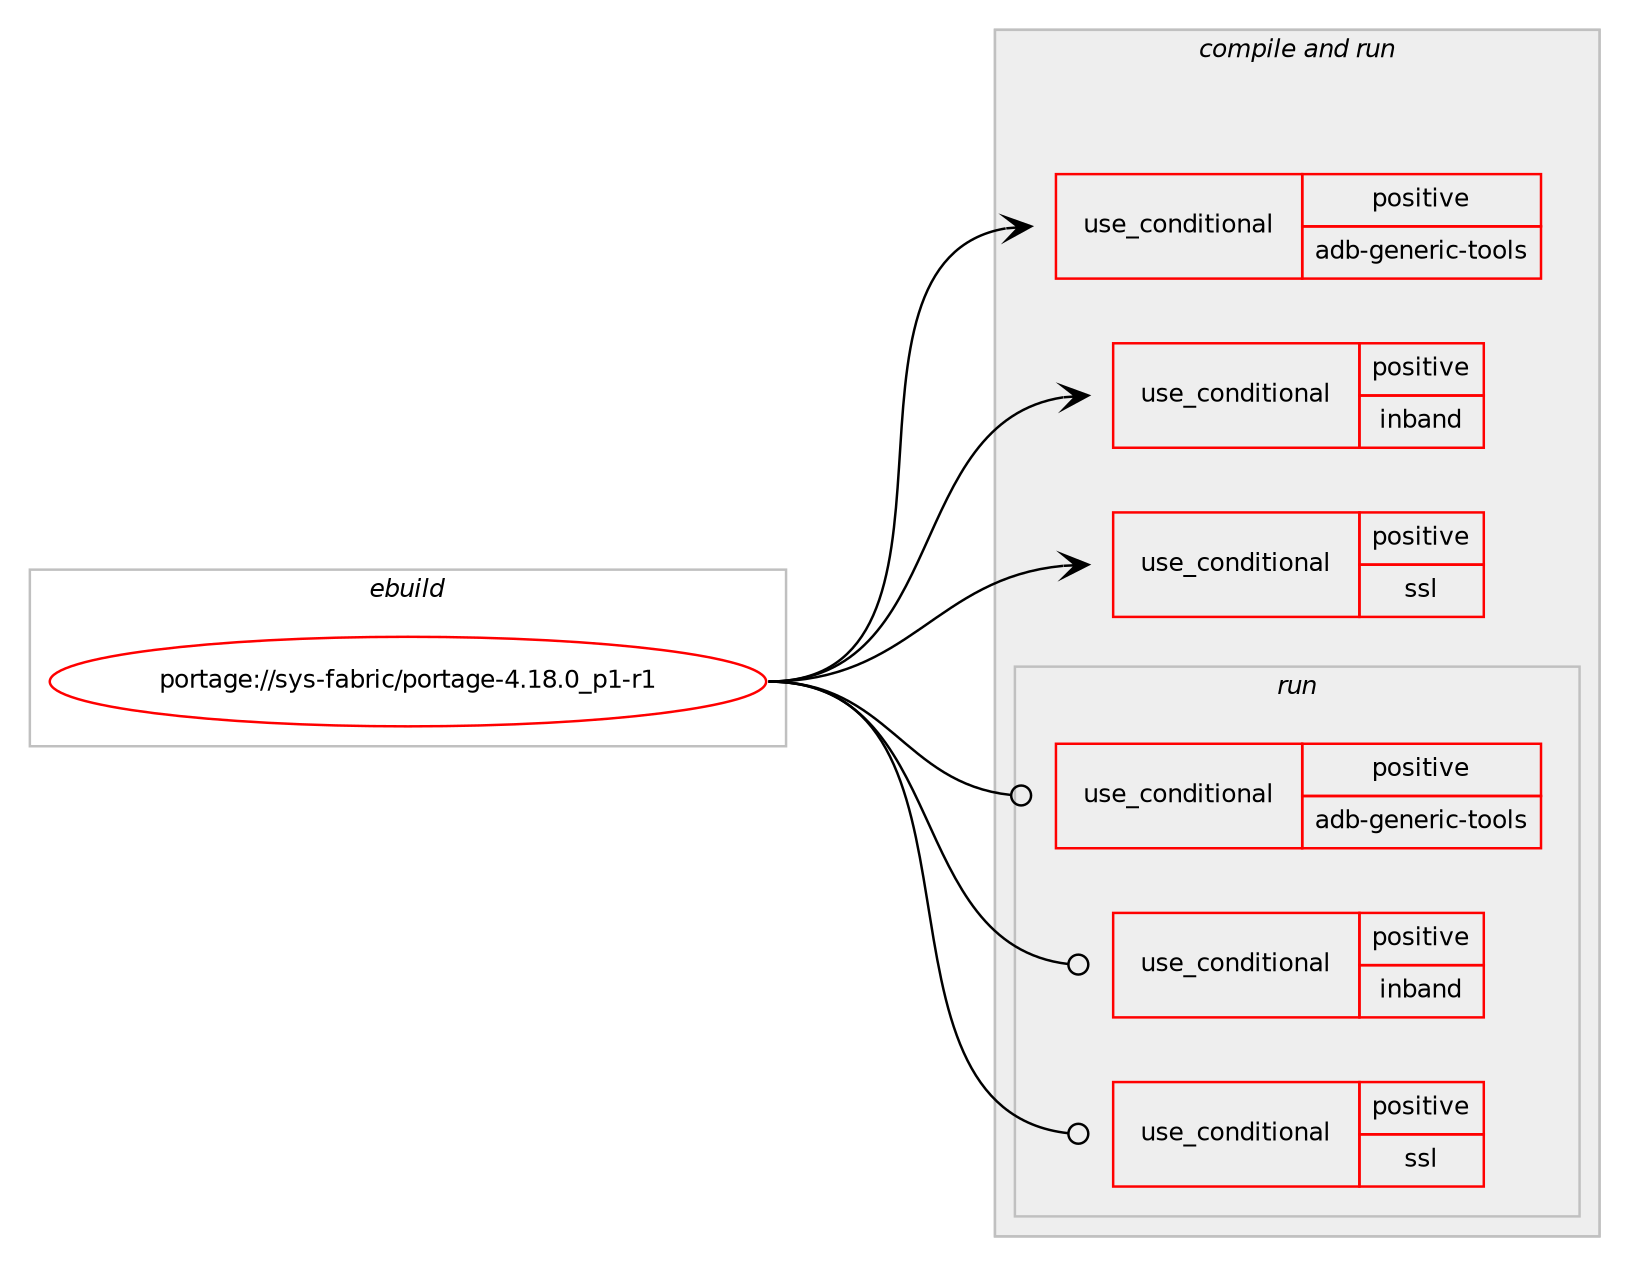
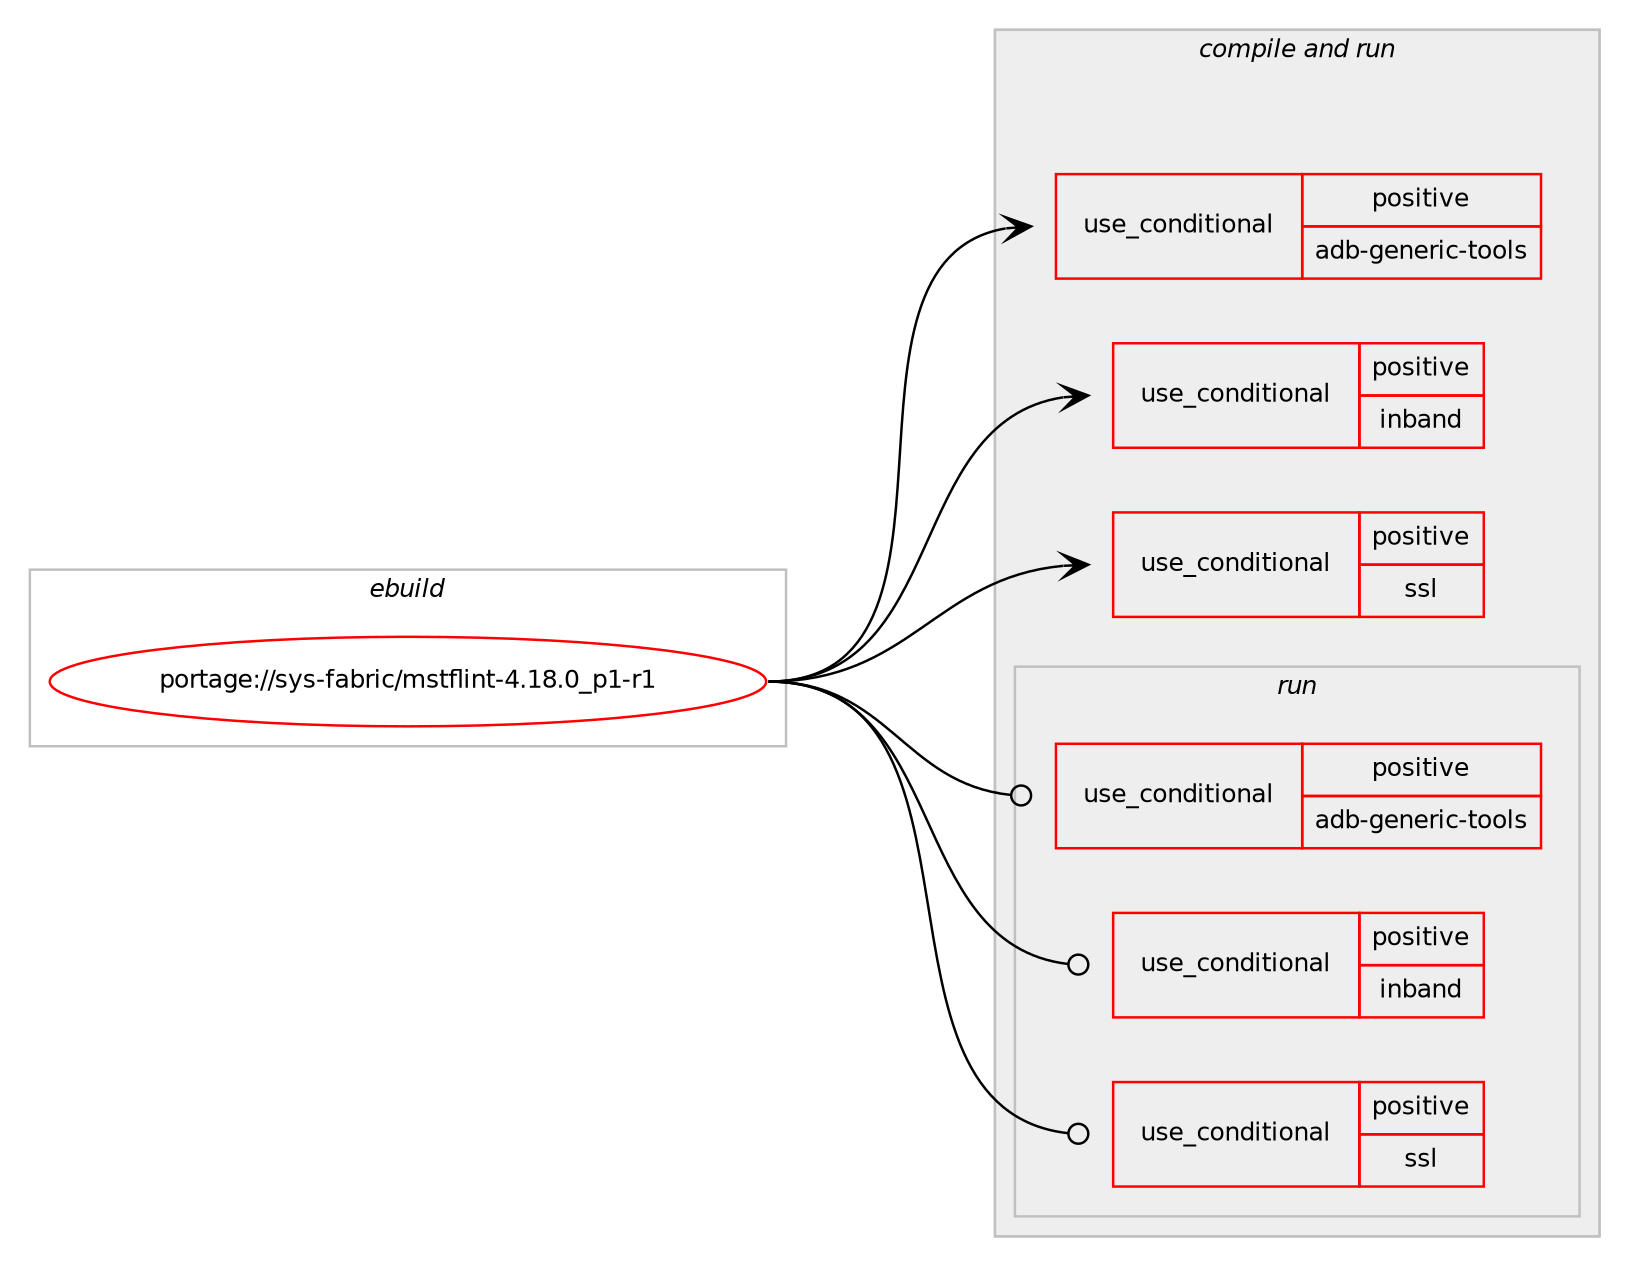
node "portage://sys-fabric/portage-4.18.0_p1-r1": label "portage://sys-fabric/portage-4.18.0_p1-r1" -> "portage://sys-fabric/mstflint-4.18.0_p1-r1"
